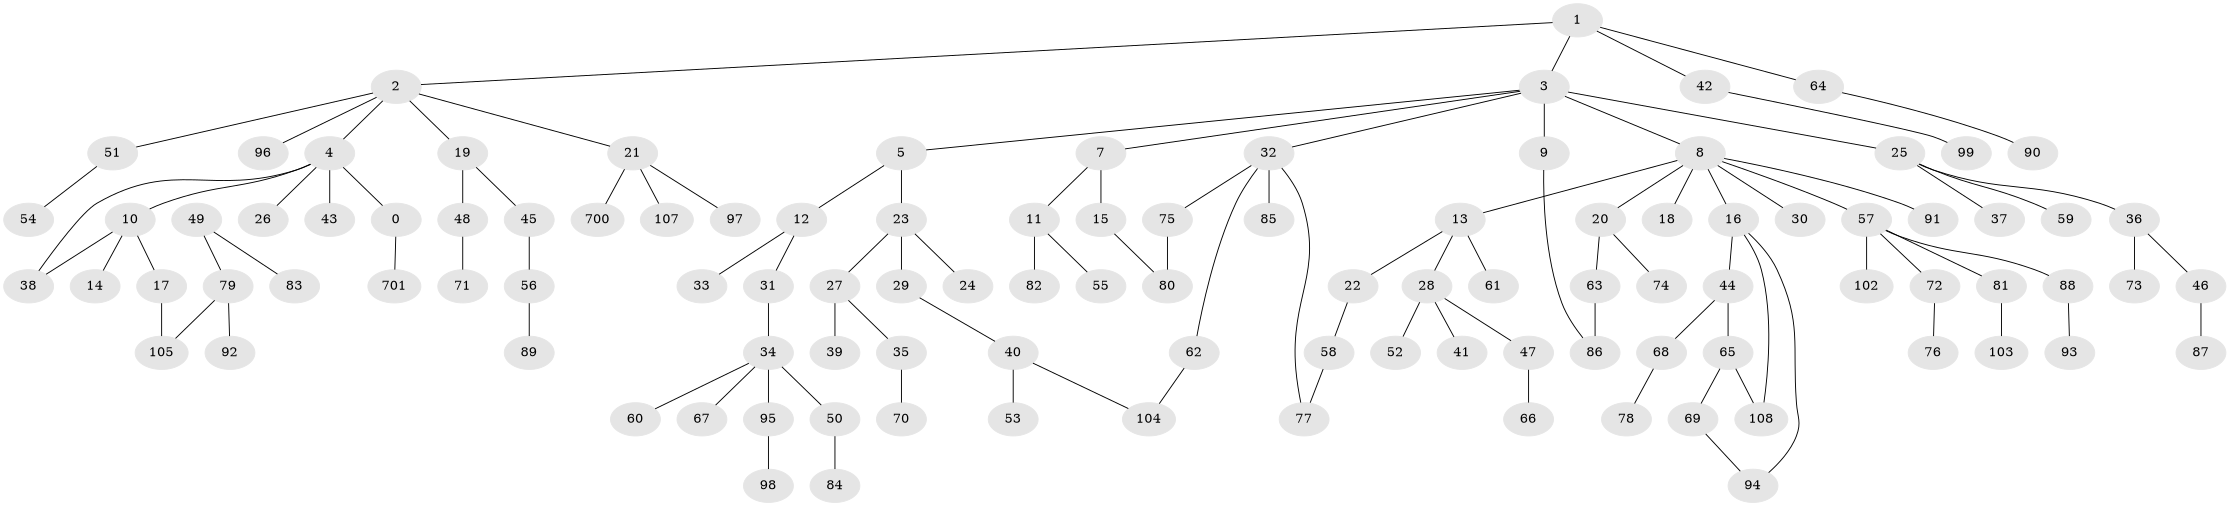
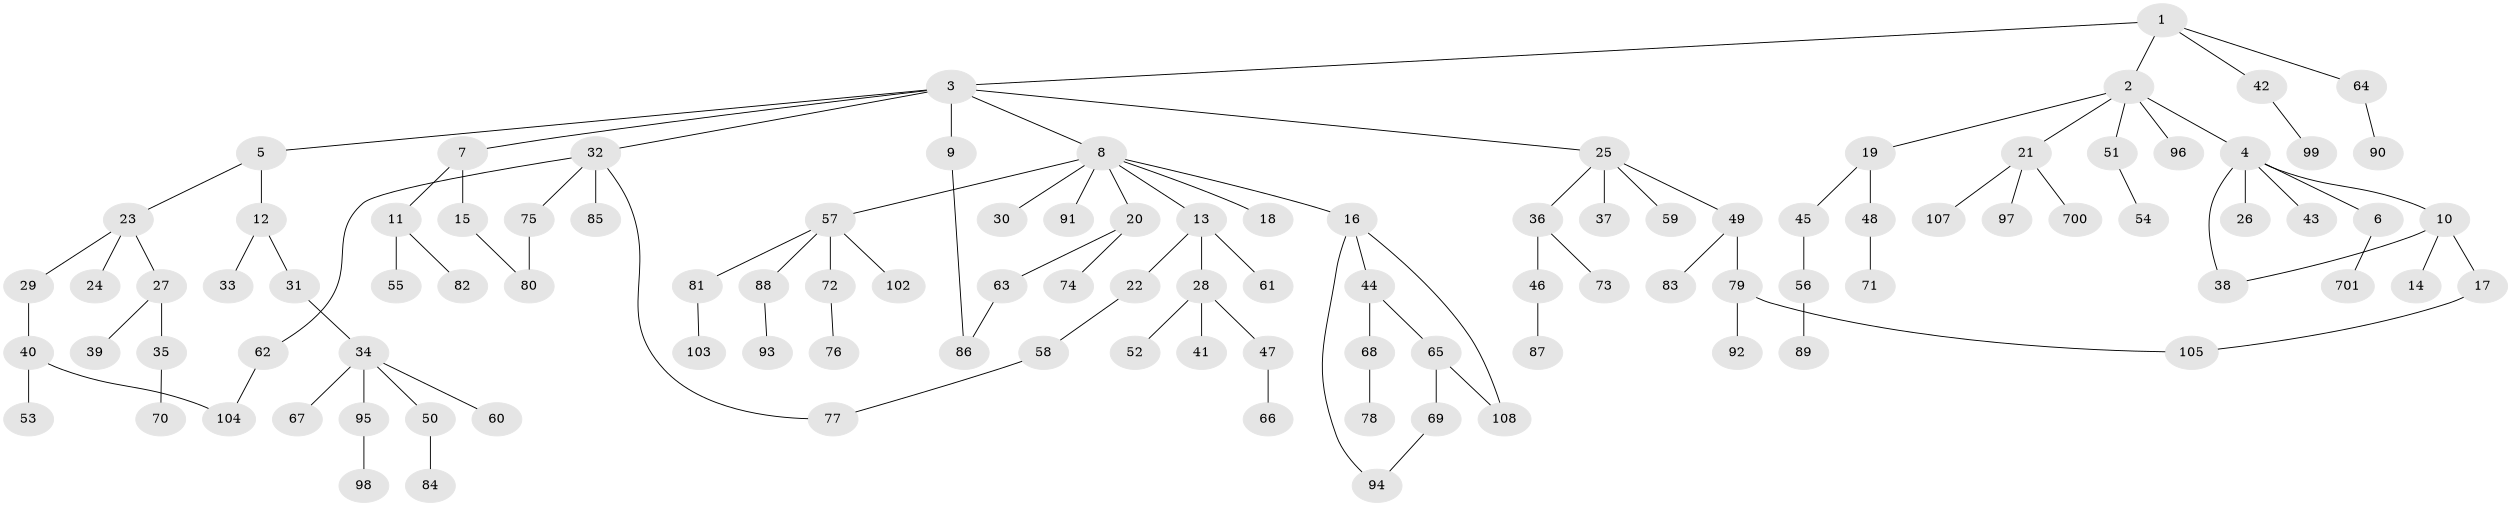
edge "25" -- "49": added
node "0": label "0" -> "6"
